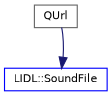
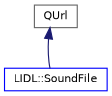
edge "QUrl" -> "LIDL::SoundFile": reversed
